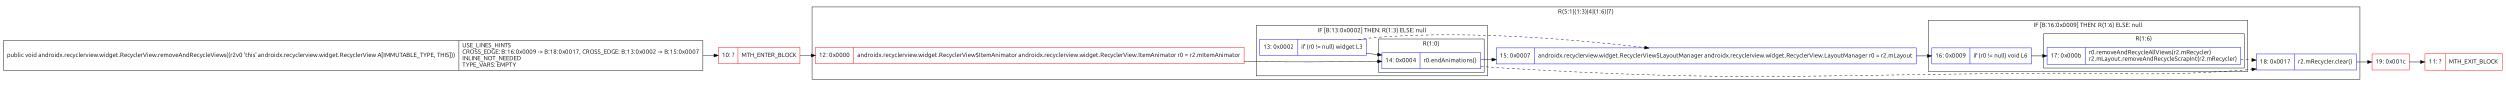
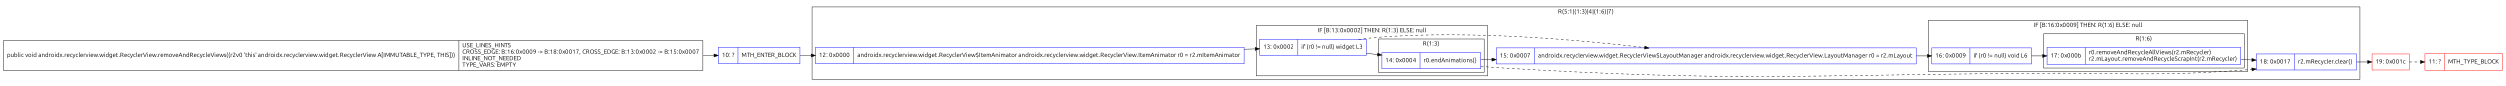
cluster "R(1:0)": label "R(1:0)" -> "R(1:3)"
node "10: ?": color red -> blue
node "12: 0x0000": color red -> blue
edge "17: 0x000b" -> "18: 0x0017": style dashed -> solid
edge "12: 0x0000" -> "14: 0x0004": now "12: 0x0000" -> "13: 0x0002"
edge "19: 0x001c" -> "11: ?": style solid -> dashed
node "11: ?": text "MTH_EXIT_BLOCK" -> "MTH_TYPE_BLOCK"
